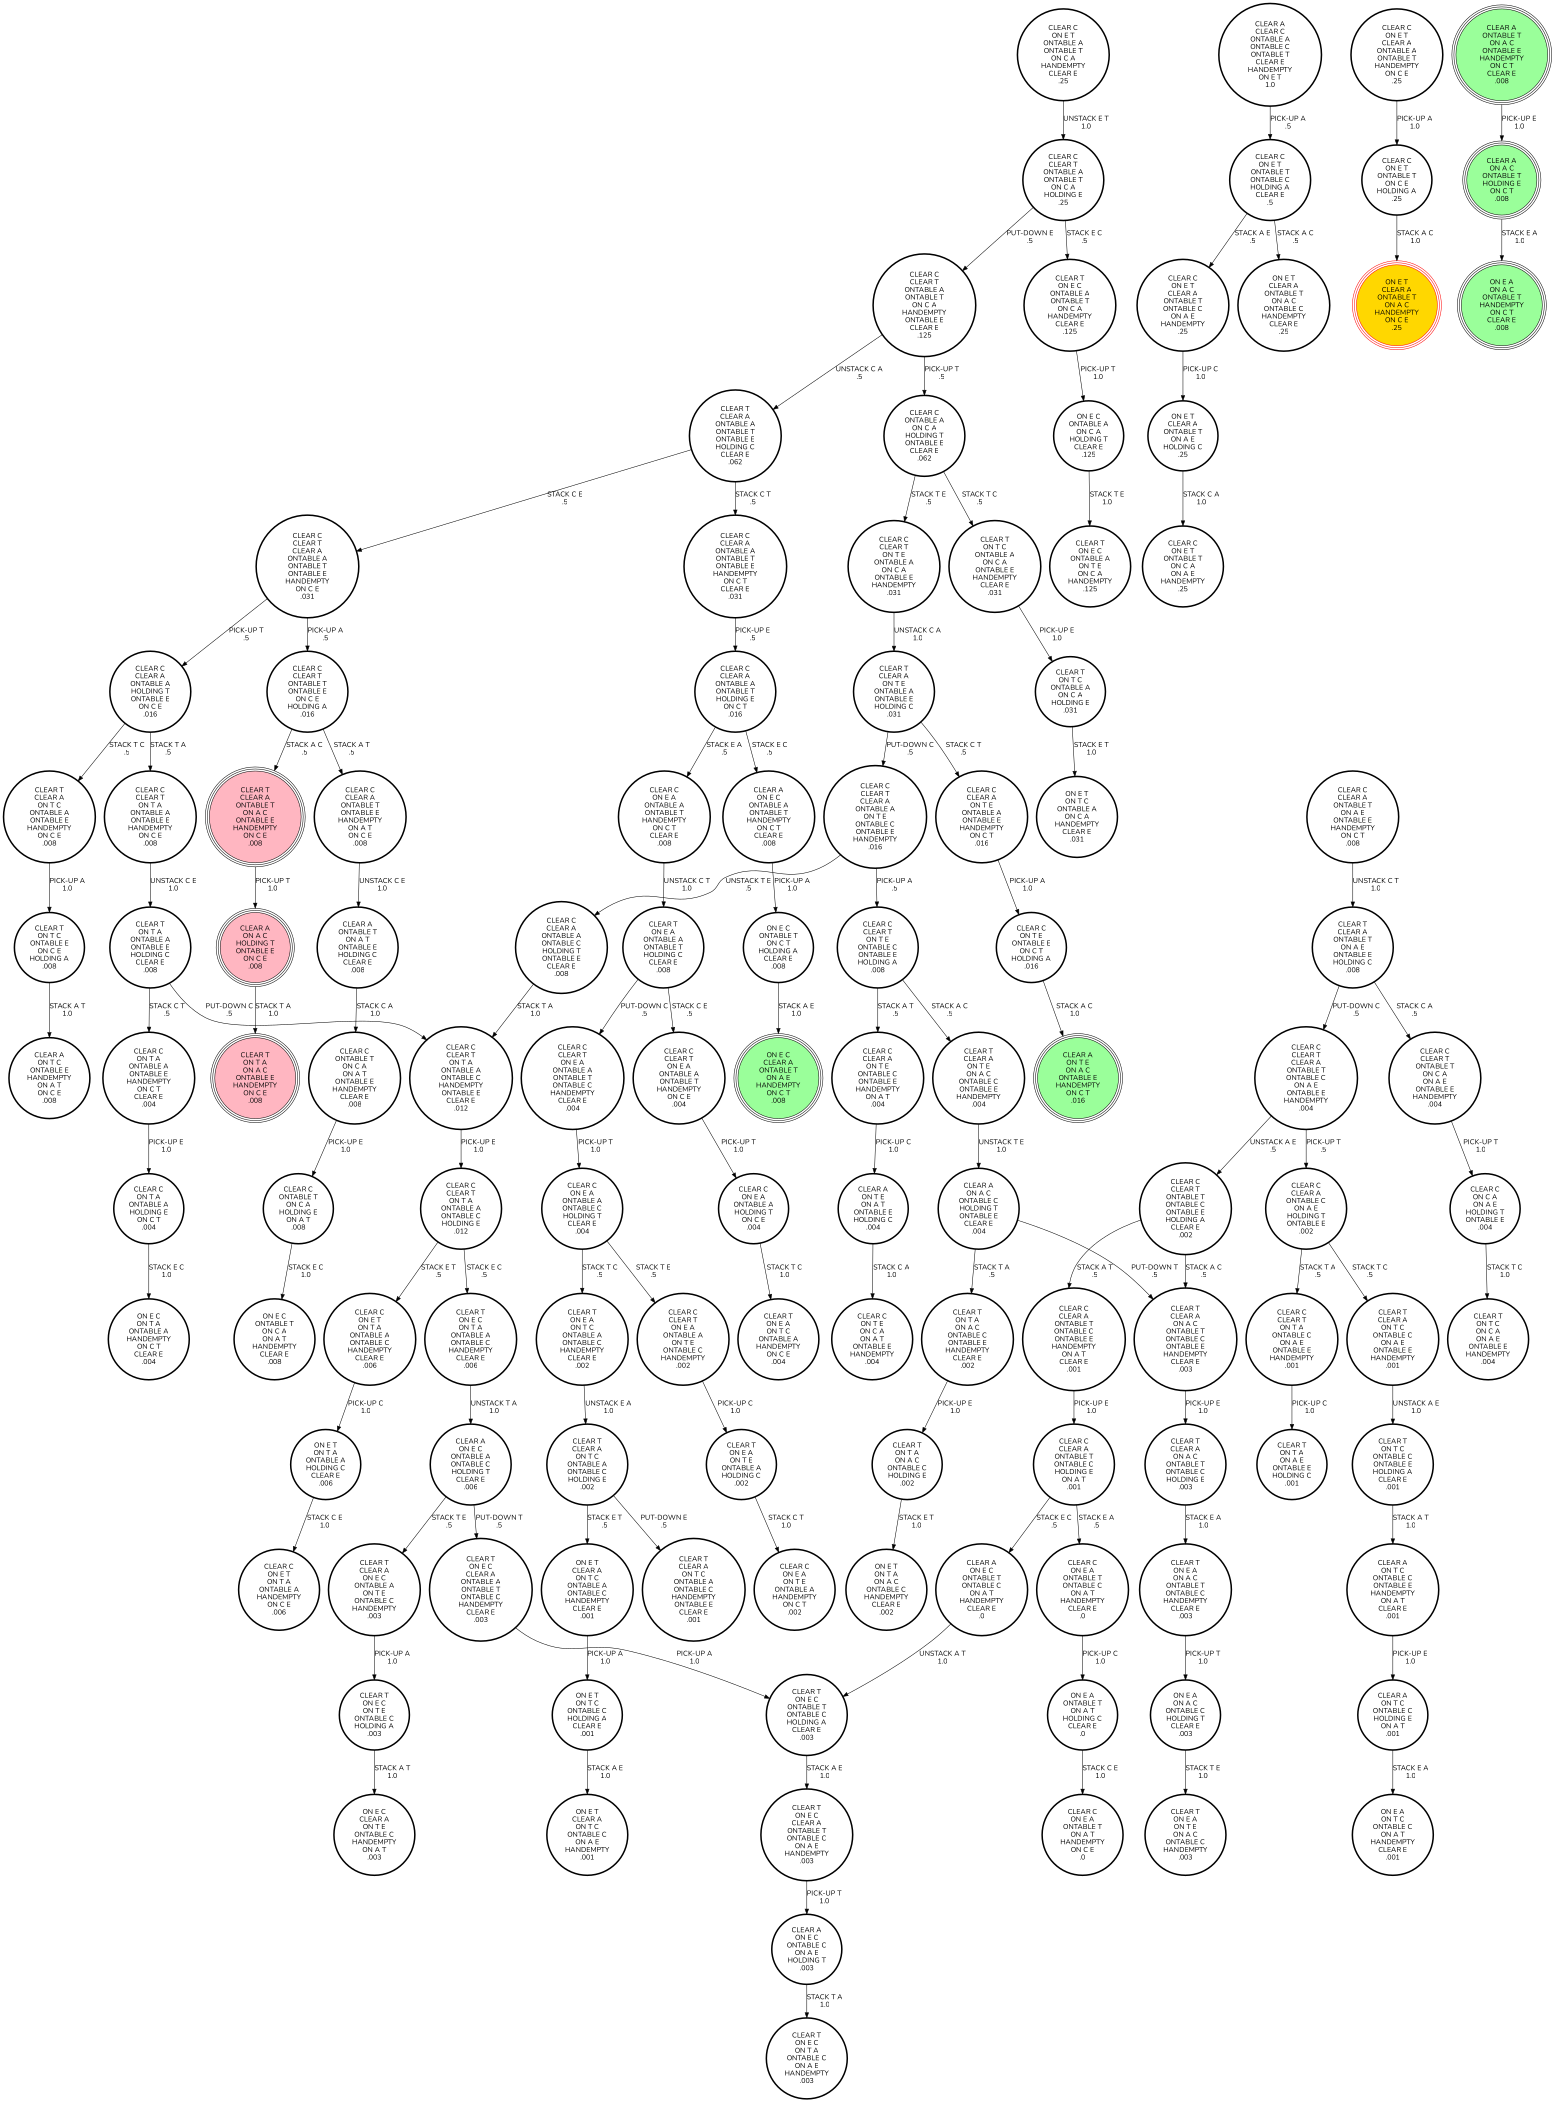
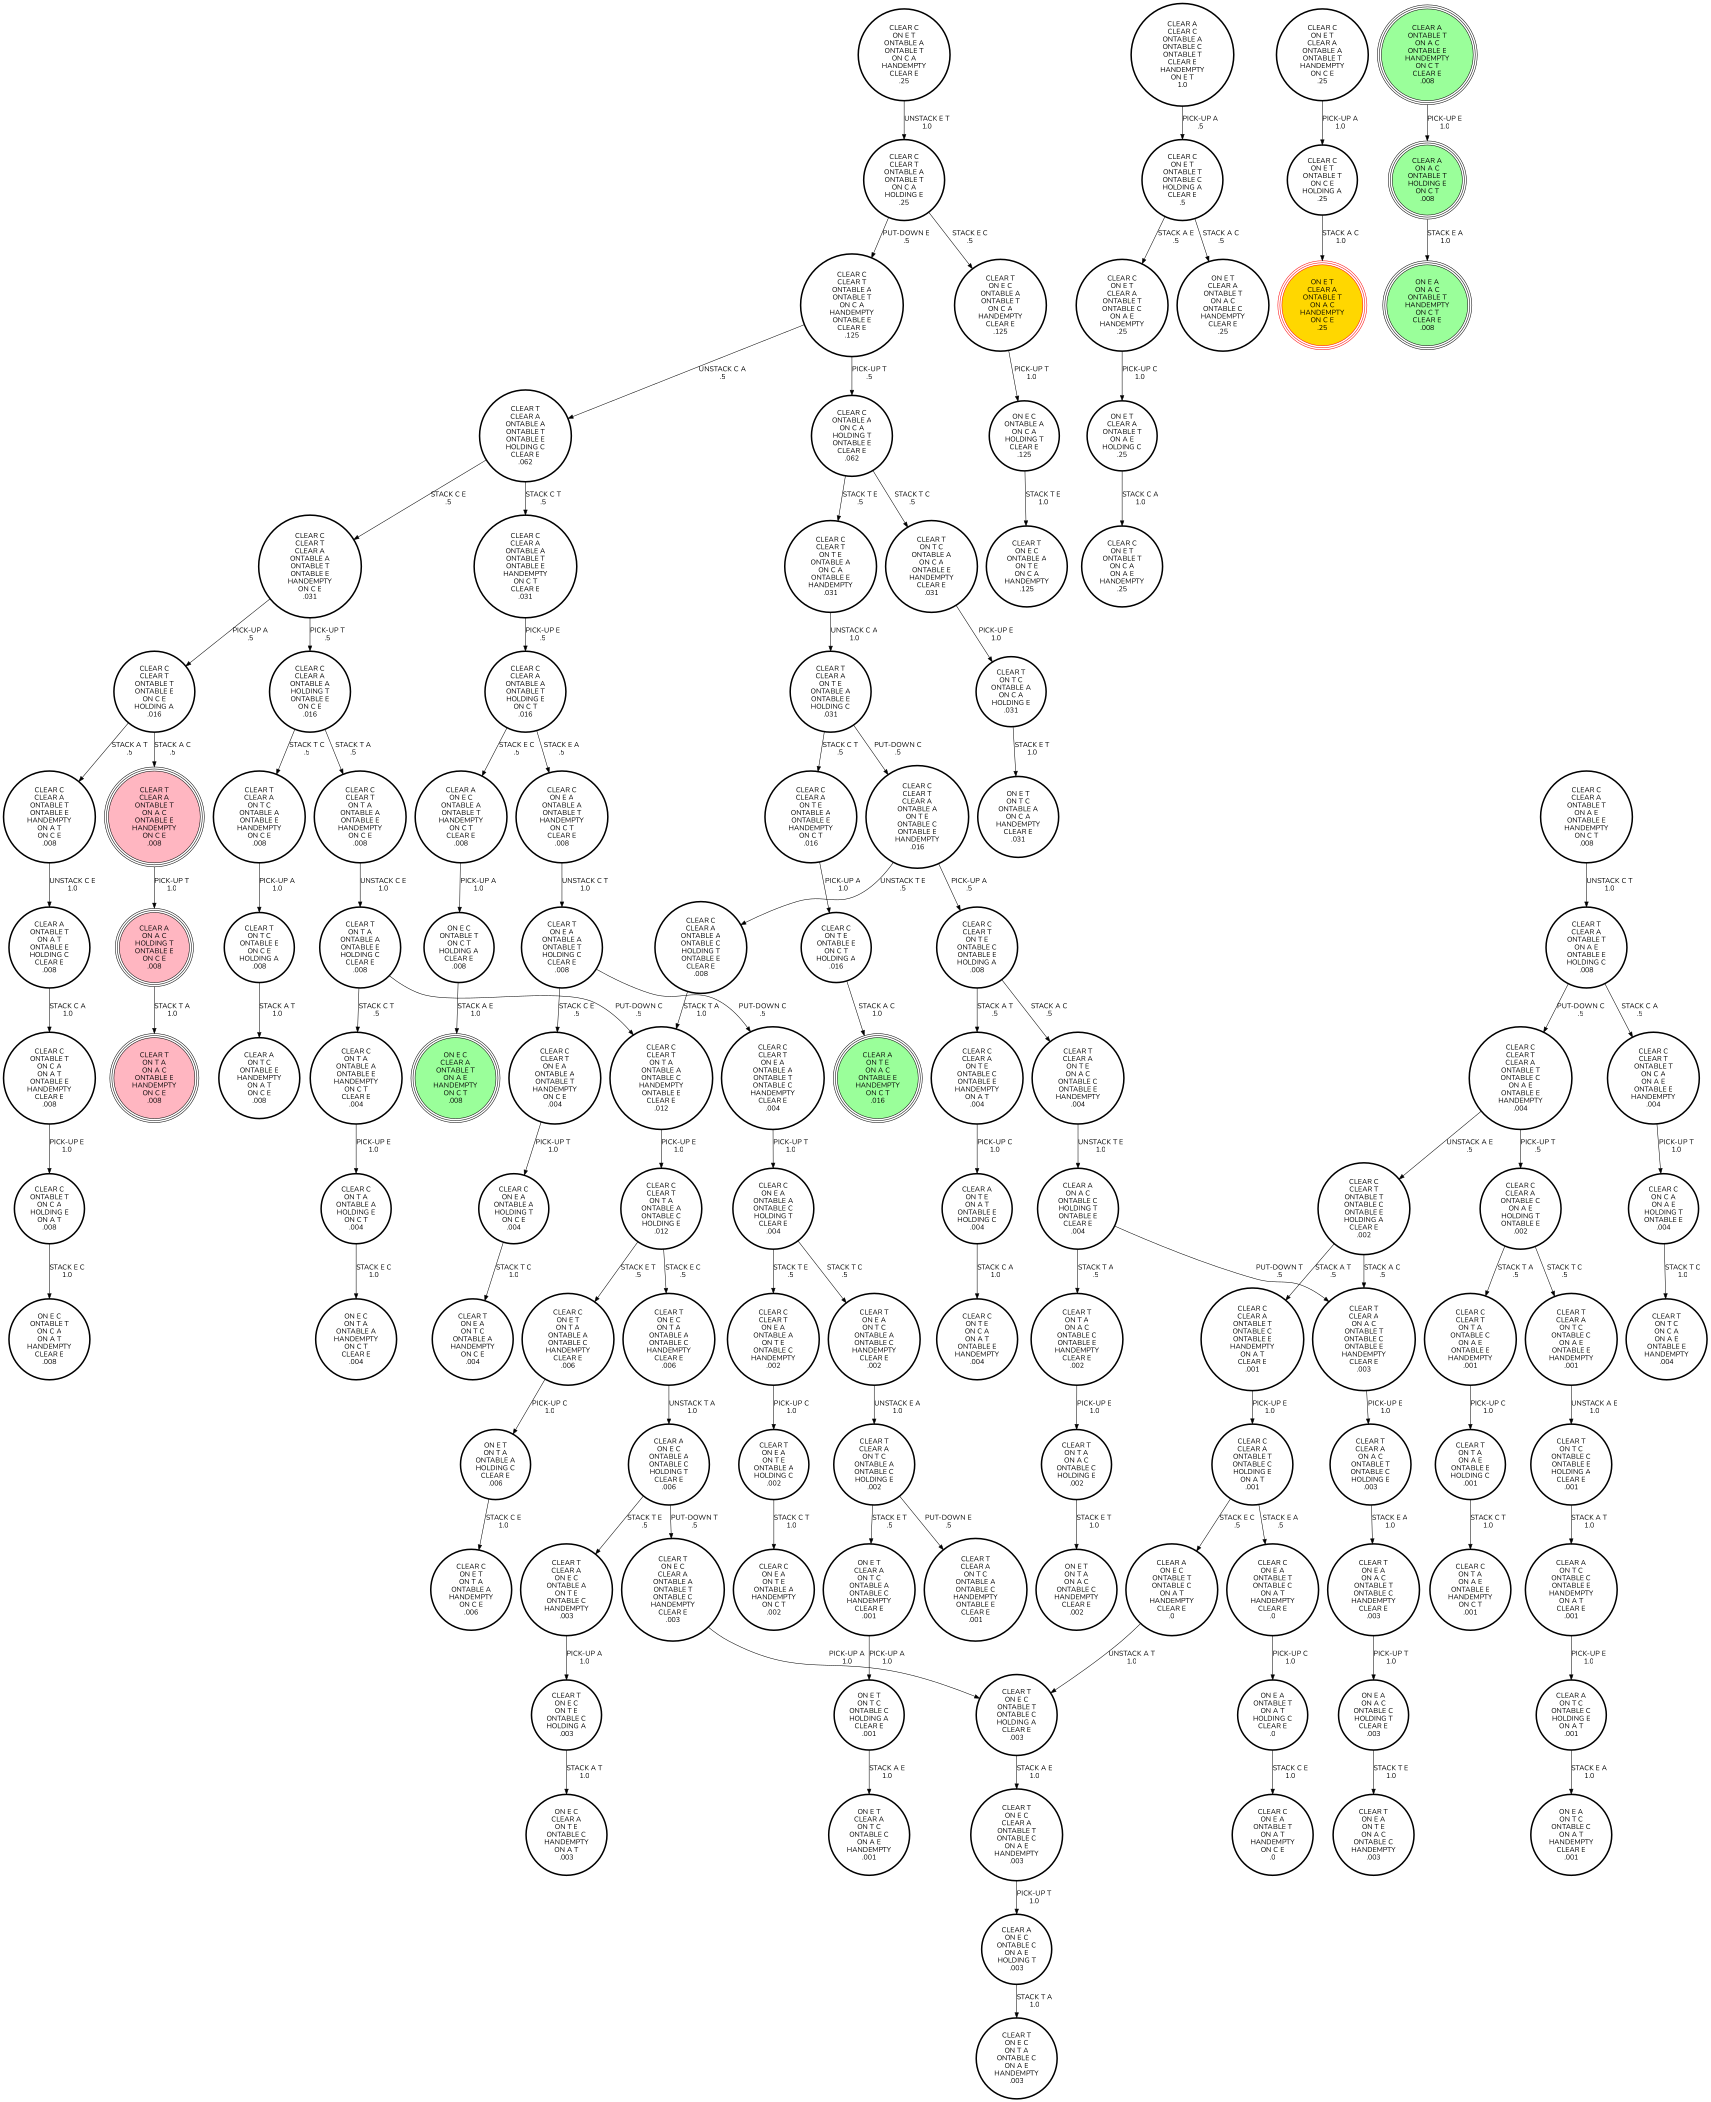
node "CLEAR C ON T A ON A E ONTABLE E HANDEMPTY ON C T .001": added
